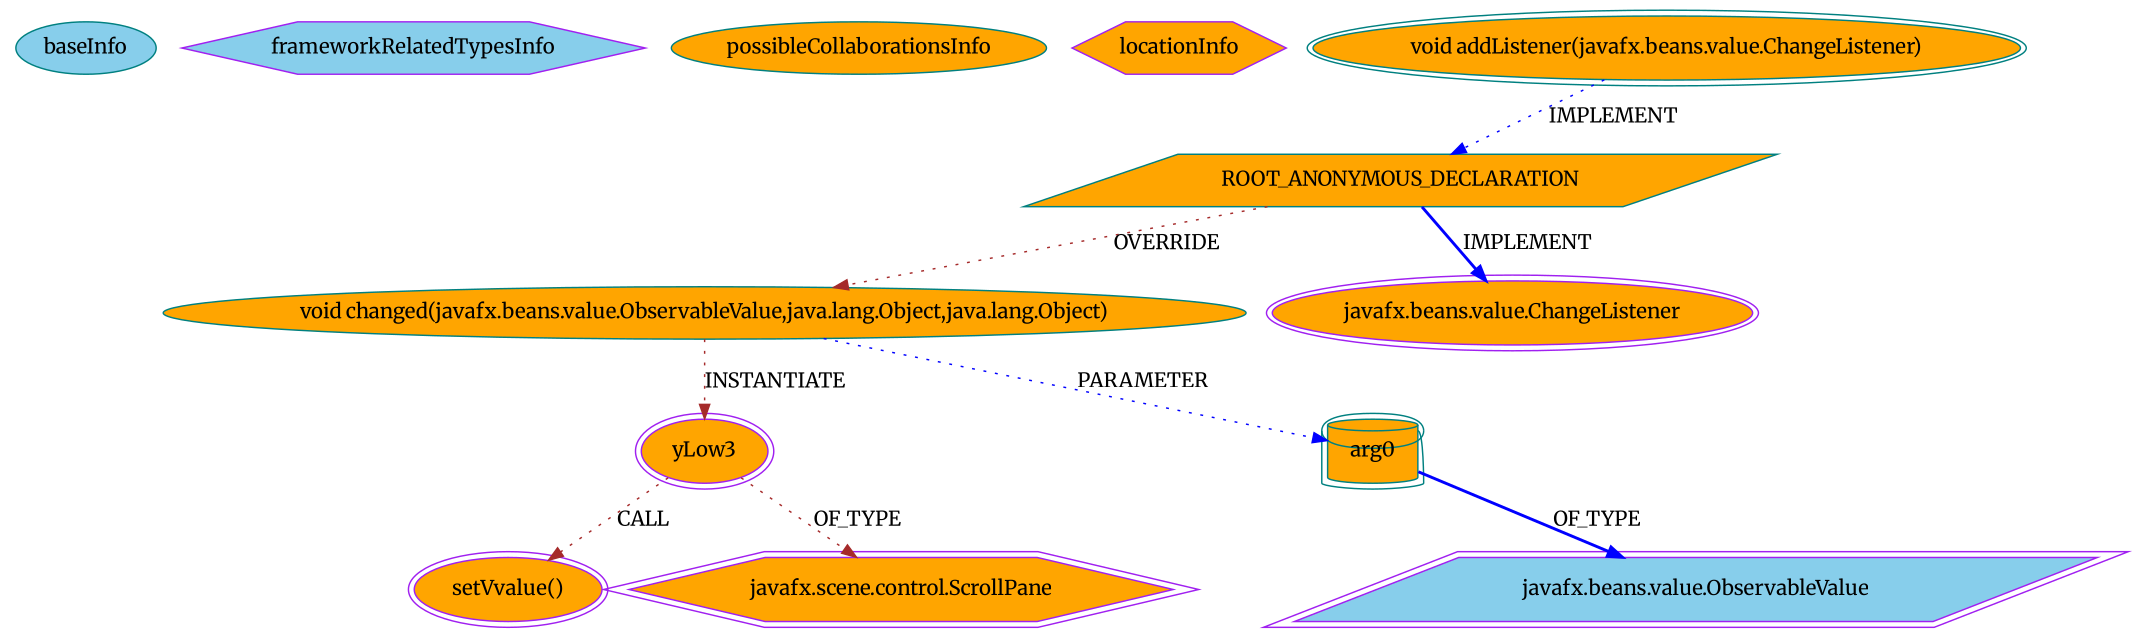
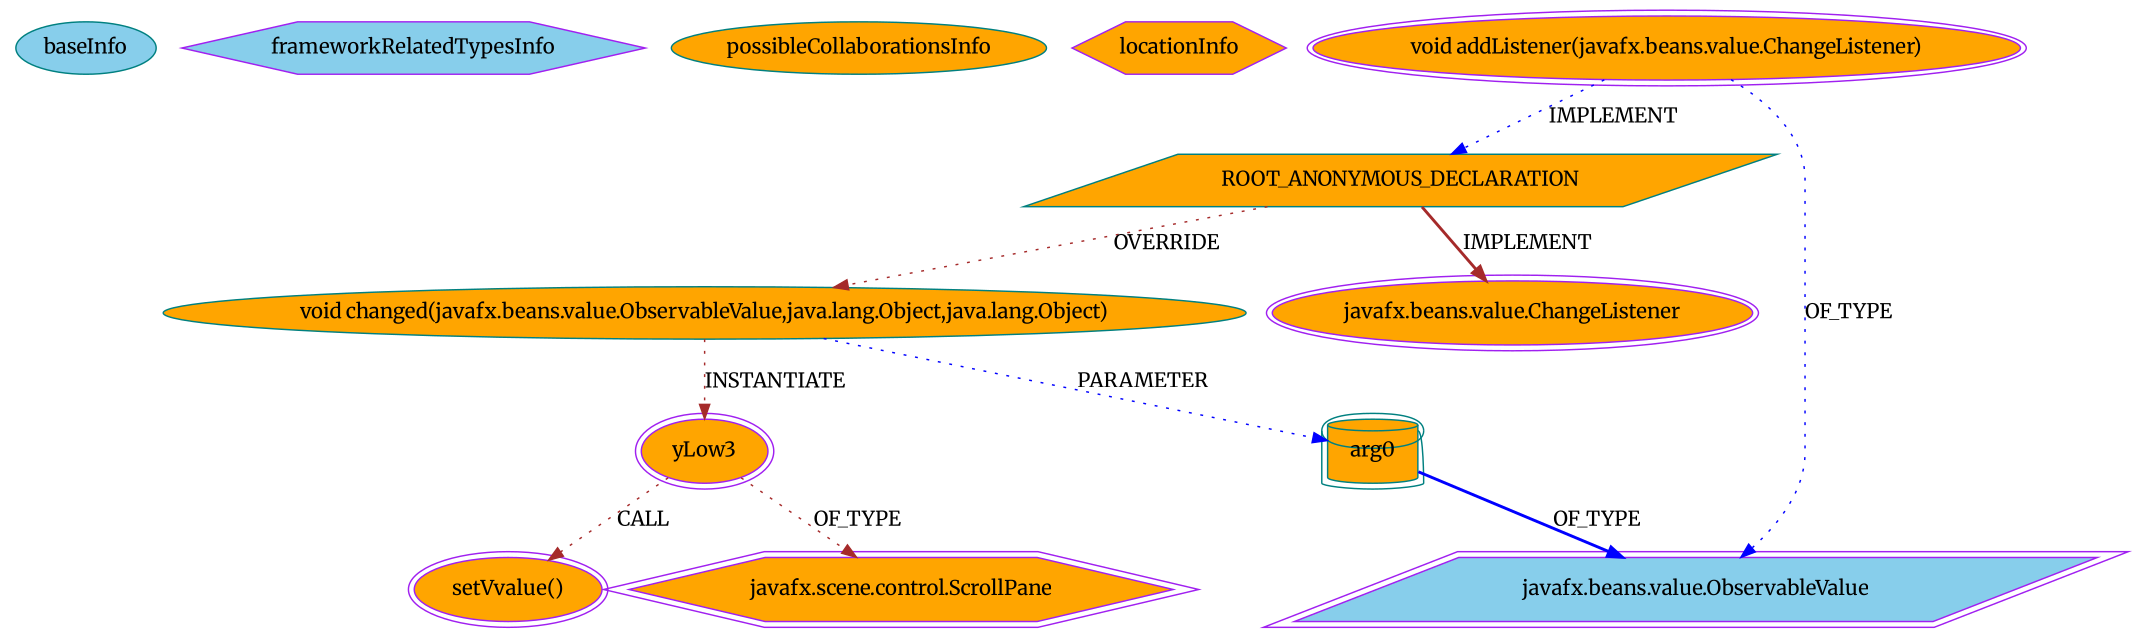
node "void addListener(javafx.beans.value.ChangeListener)": color teal -> purple
edge "ROOT_ANONYMOUS_DECLARATION" -> "javafx.beans.value.ChangeListener": color blue -> brown
edge "void addListener(javafx.beans.value.ChangeListener)" -> "javafx.beans.value.ObservableValue": added, label "OF_TYPE"
